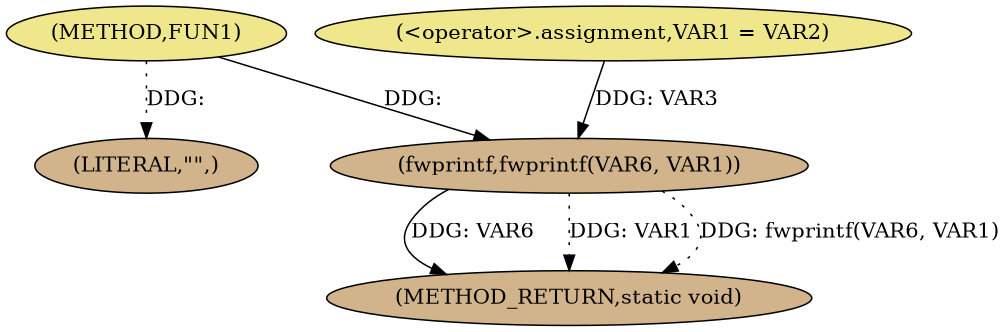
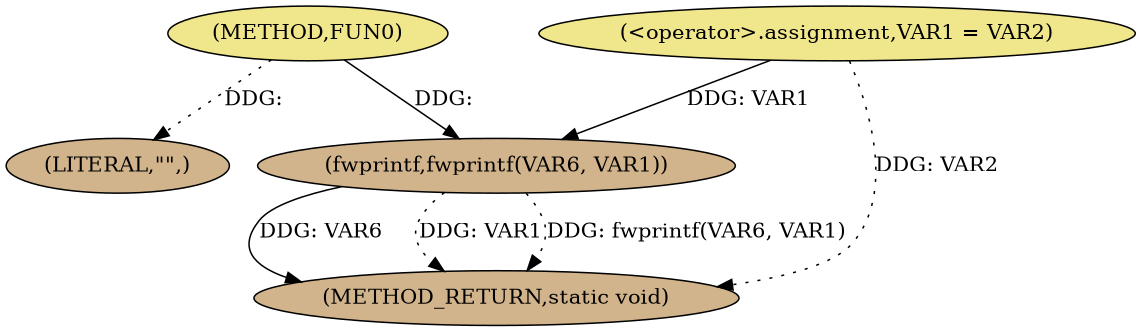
node "(METHOD,FUN1)": label "(METHOD,FUN1)" -> "(METHOD,FUN0)"
edge "(<operator>.assignment,VAR1 = VAR2)" -> "(fwprintf,fwprintf(VAR6, VAR1))": label "DDG: VAR3" -> "DDG: VAR1"
edge "(<operator>.assignment,VAR1 = VAR2)" -> "(METHOD_RETURN,static void)": added, label "DDG: VAR2"
